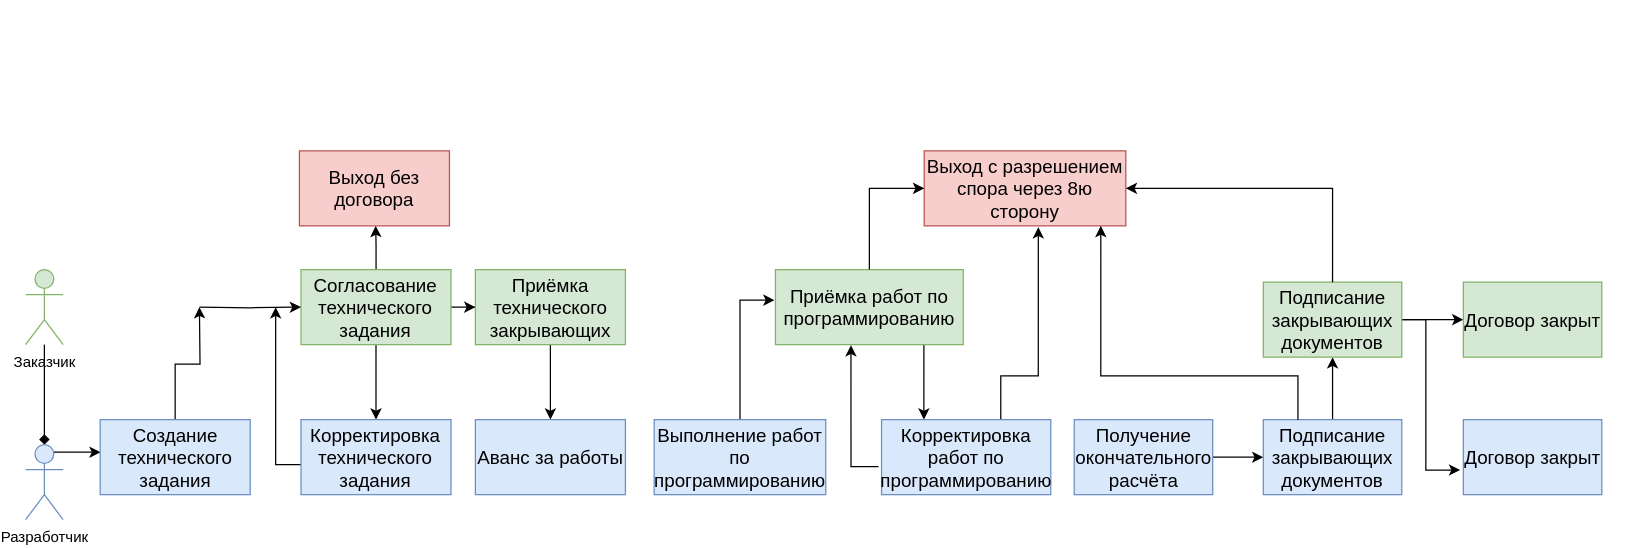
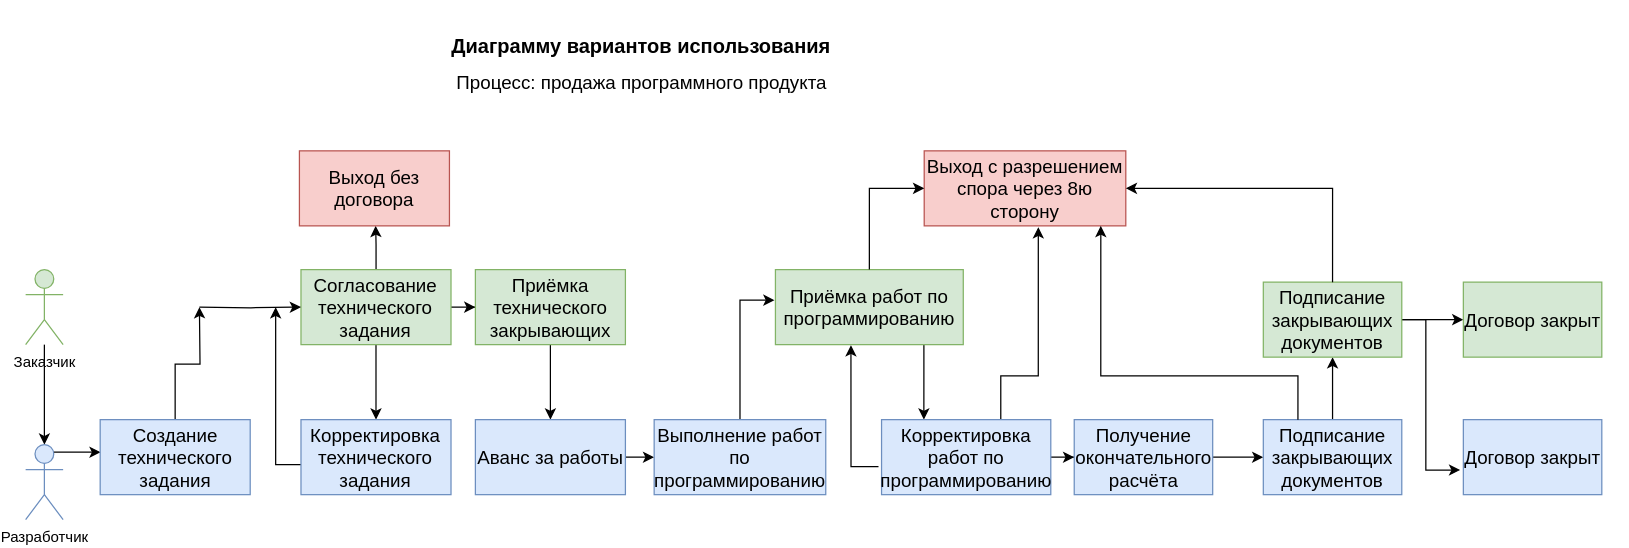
node "Диаграмму вариантов использования": added
node "Процесс: продажа программного продукта": added
edge "Заказчик" -> "Разработчик": arrowhead diamond -> classic
edge "Аванс за работы" -> "Выполнение работ по программированию": added
edge "Корректировка работ по программированию" -> "Получение окончательного расчёта": added
